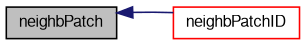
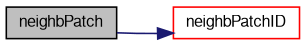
edge "neighbPatchID" -> "neighbPatch": reversed
